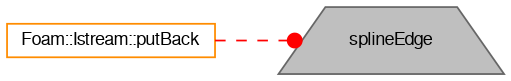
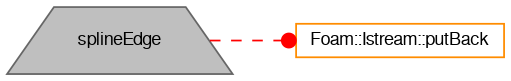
edge "Foam::Istream::putBack" -> "splineEdge": reversed
